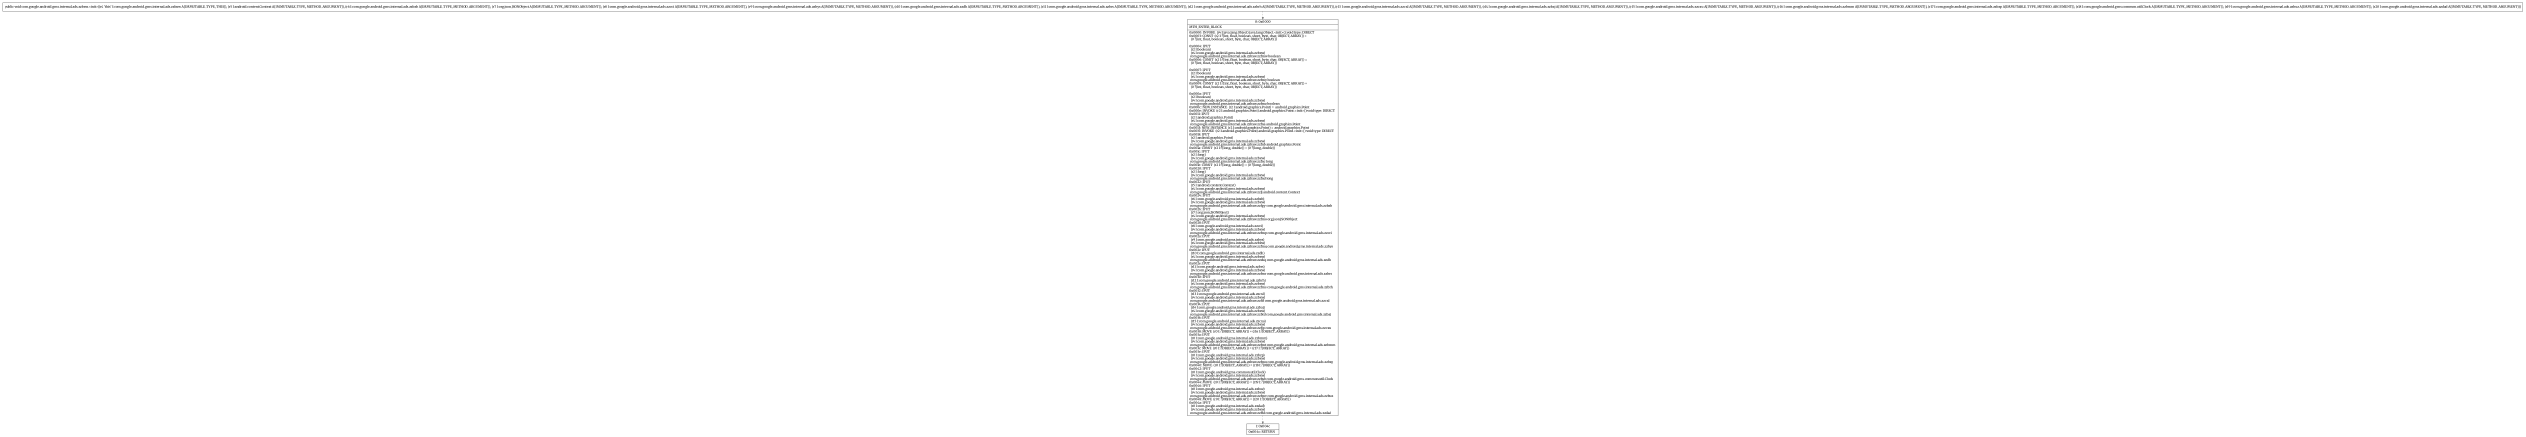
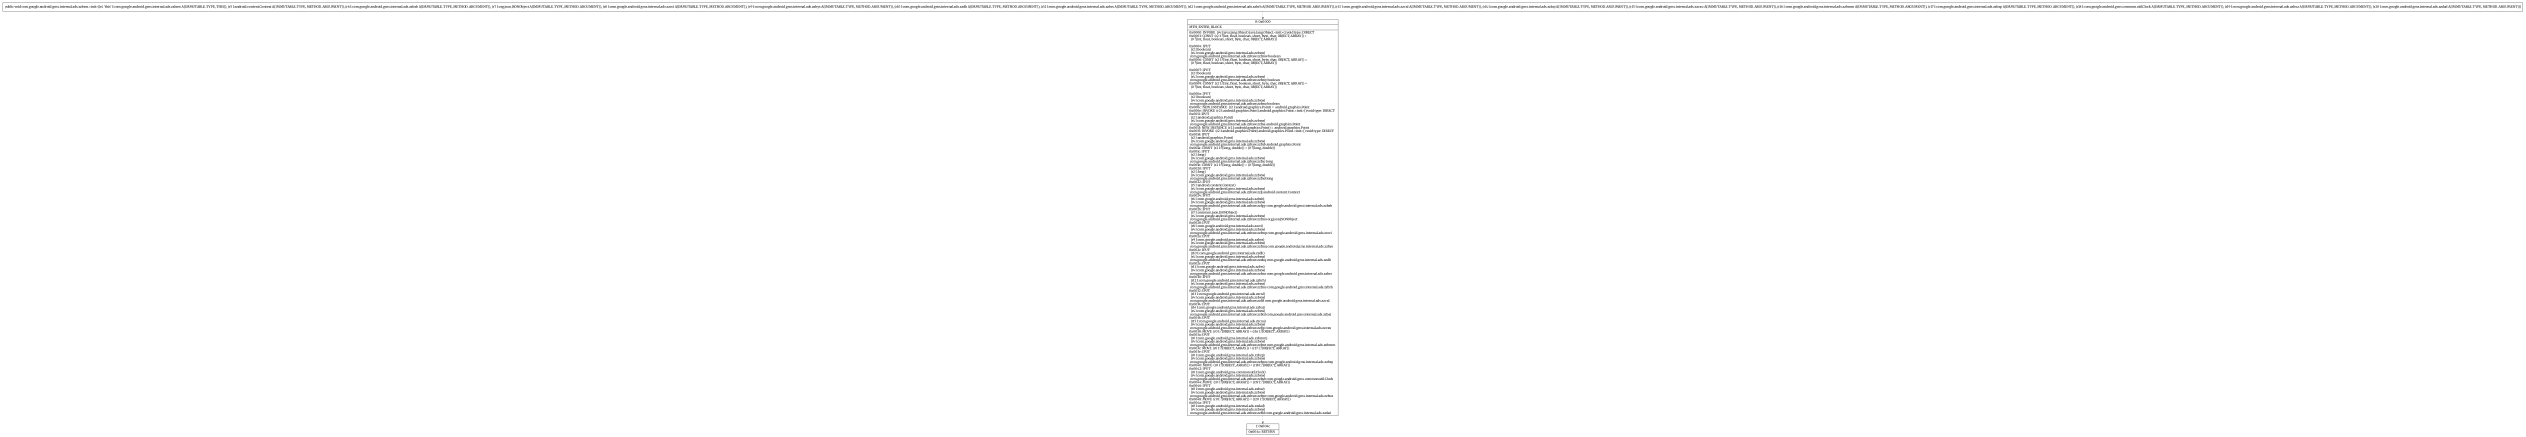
node "0: 0x0000": text "(r7 I:org.json.JSONObject)" -> "(r7 I:common.json.JSONObject)"
